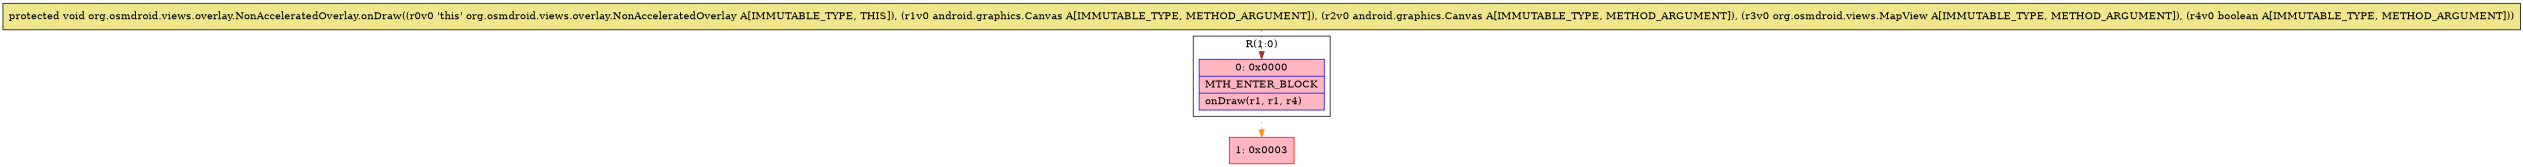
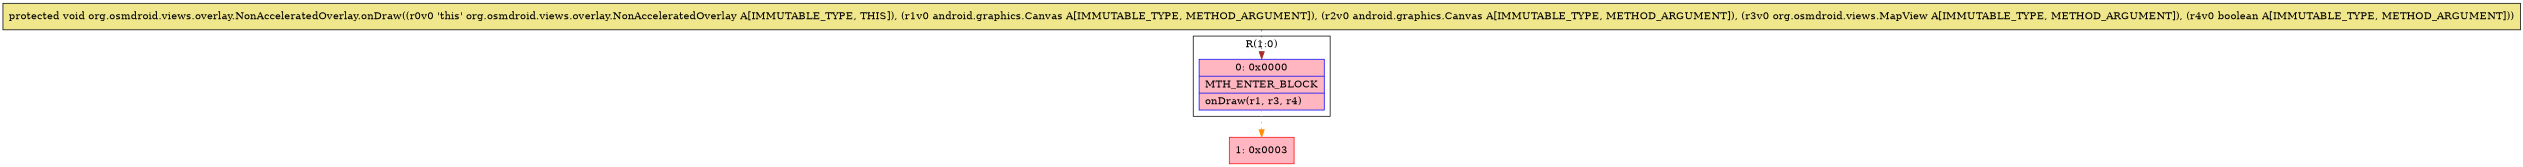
node "0: 0x0000": text "onDraw(r1, r1, r4)" -> "onDraw(r1, r3, r4)"
